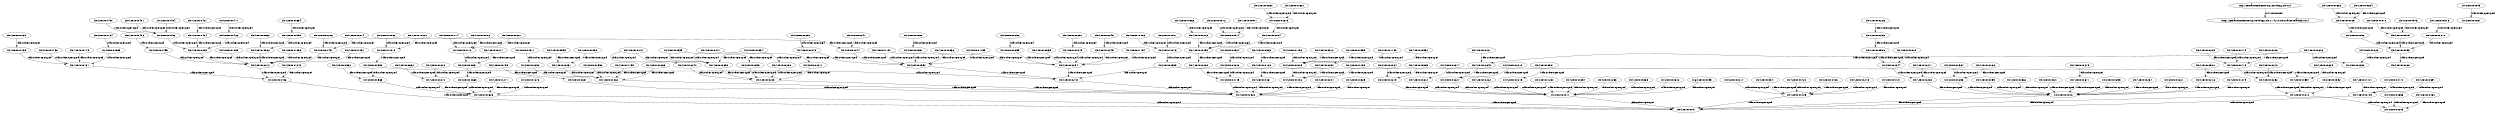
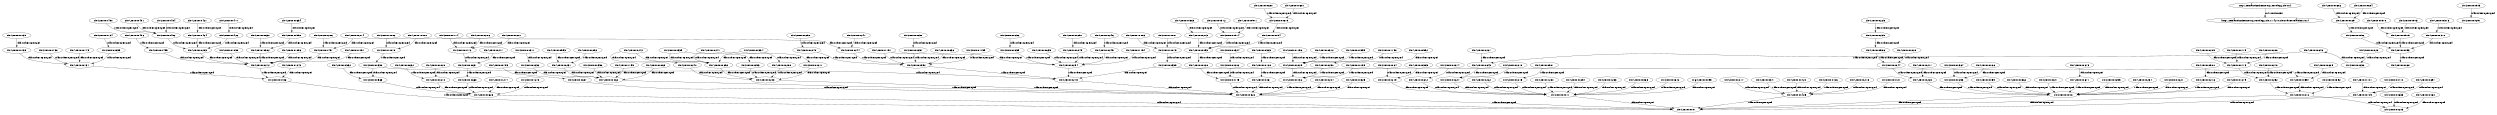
edge "sio:SIO_000646" -> "sio:SIO_000236": reversed
